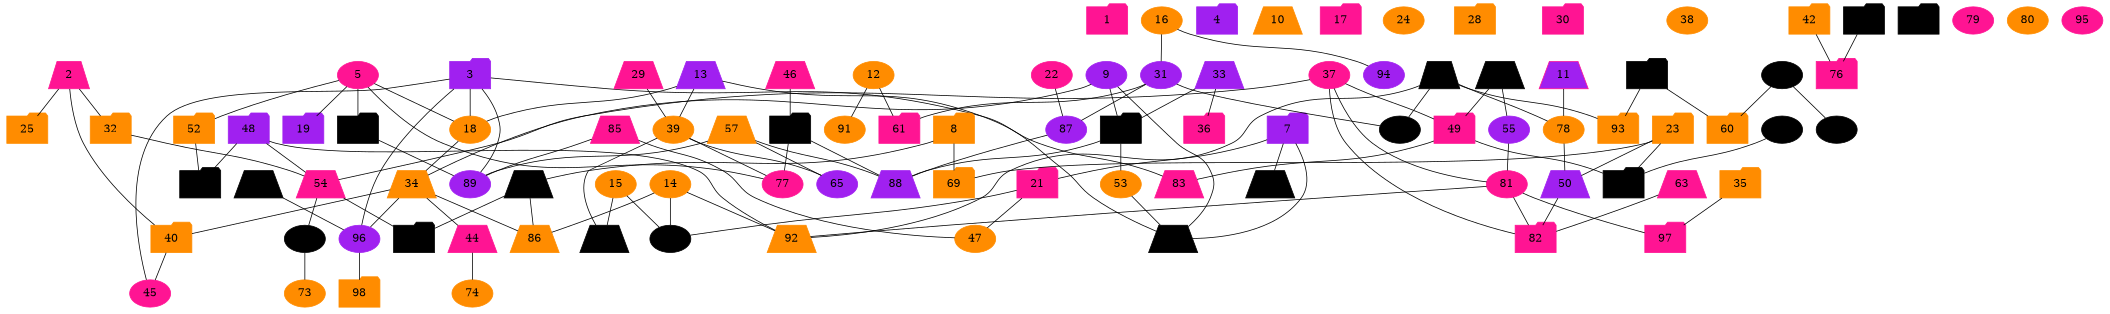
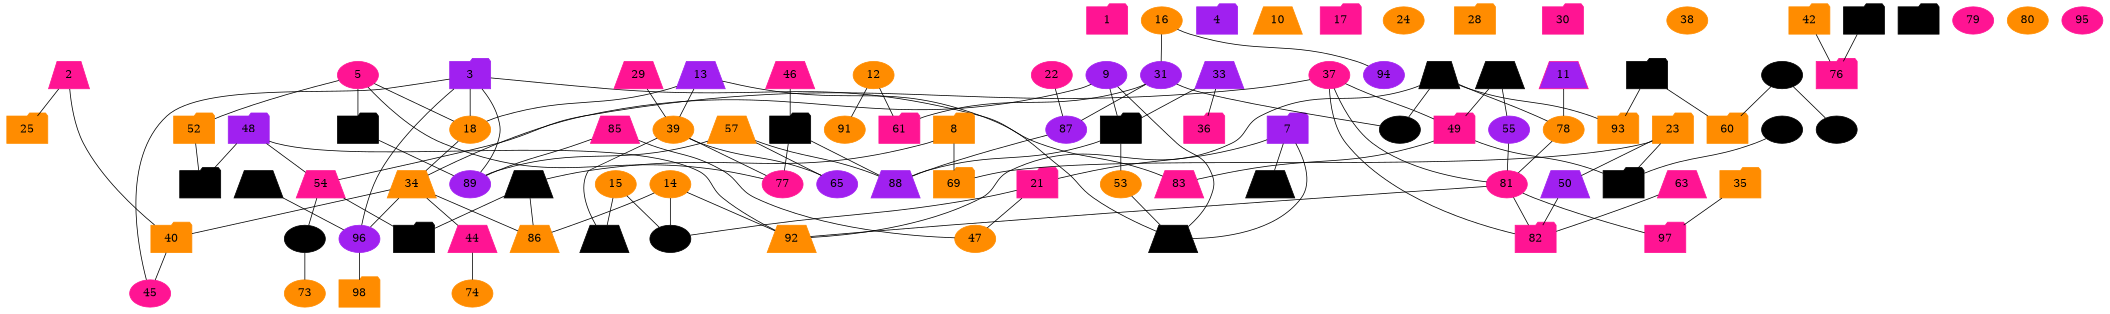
node "32": removed
node "19": removed
edge "78" -- "50": now "78" -- "81"
